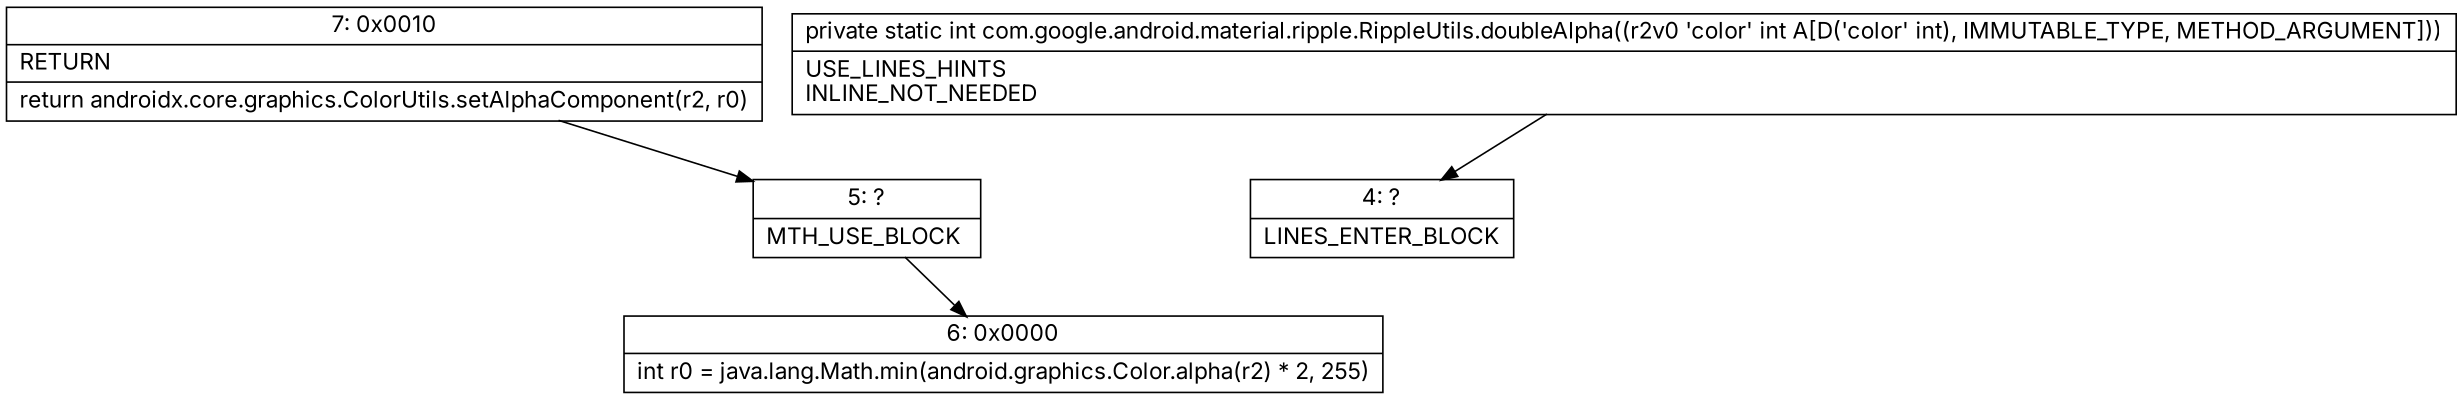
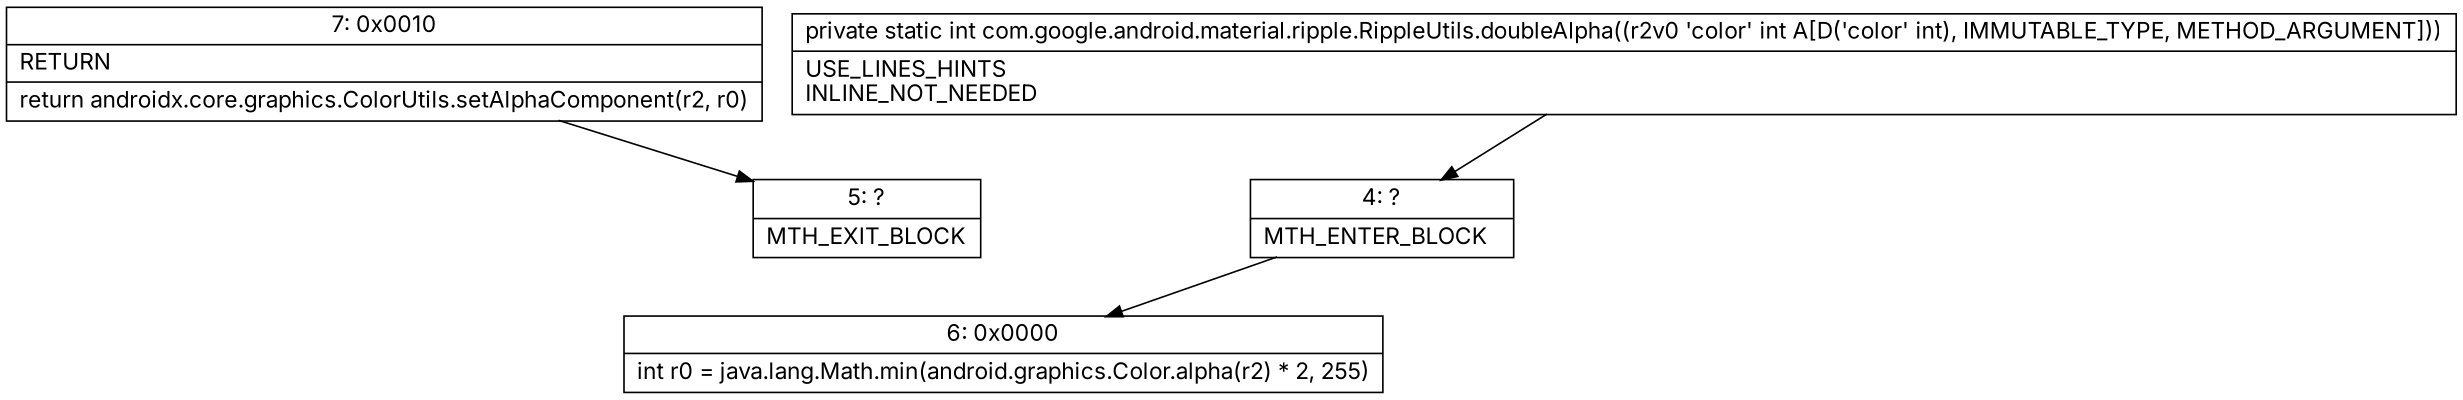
node "5: ?": text "MTH_USE_BLOCK" -> "MTH_EXIT_BLOCK"
node "4: ?": text "LINES_ENTER_BLOCK" -> "MTH_ENTER_BLOCK"
edge "5: ?" -> "6: 0x0000": now "4: ?" -> "6: 0x0000"
